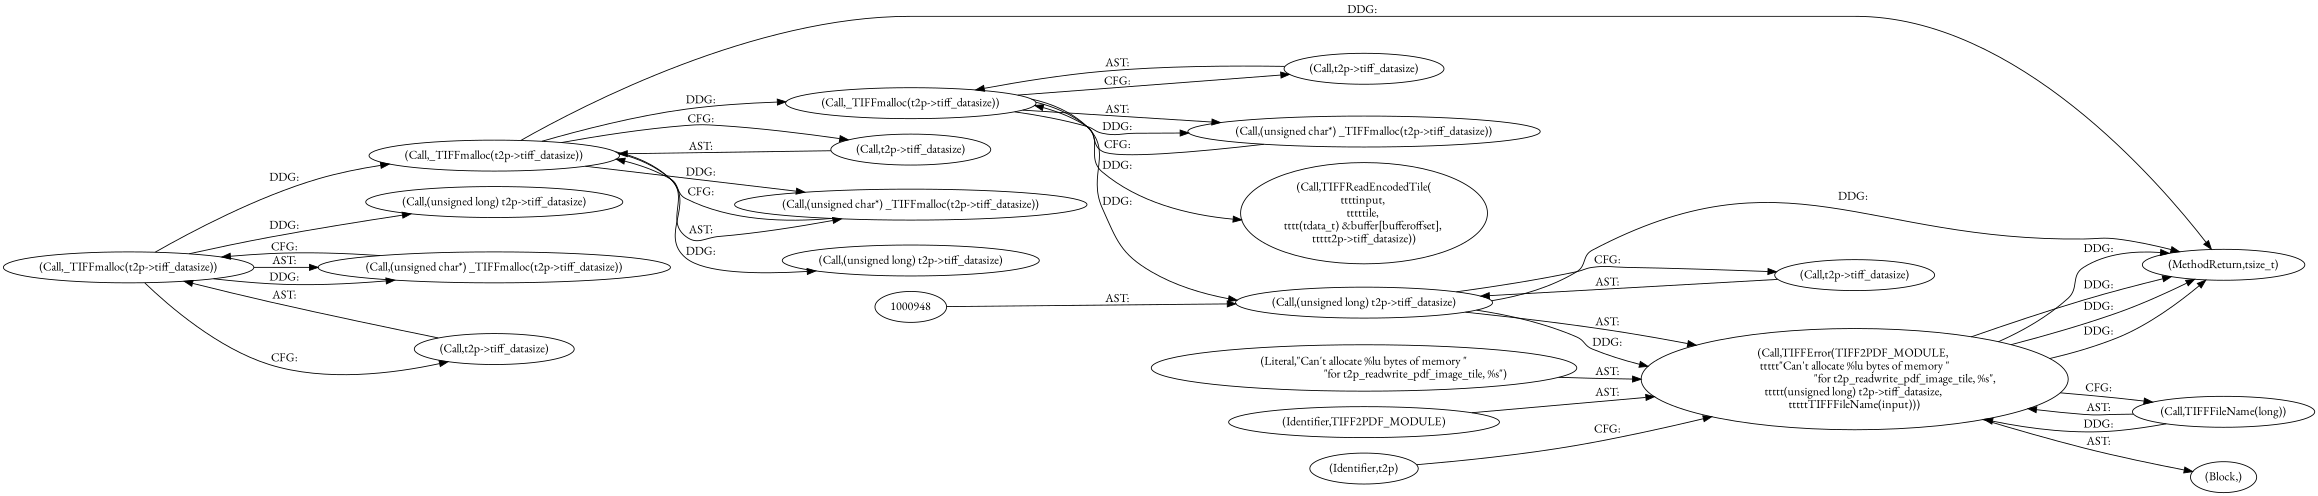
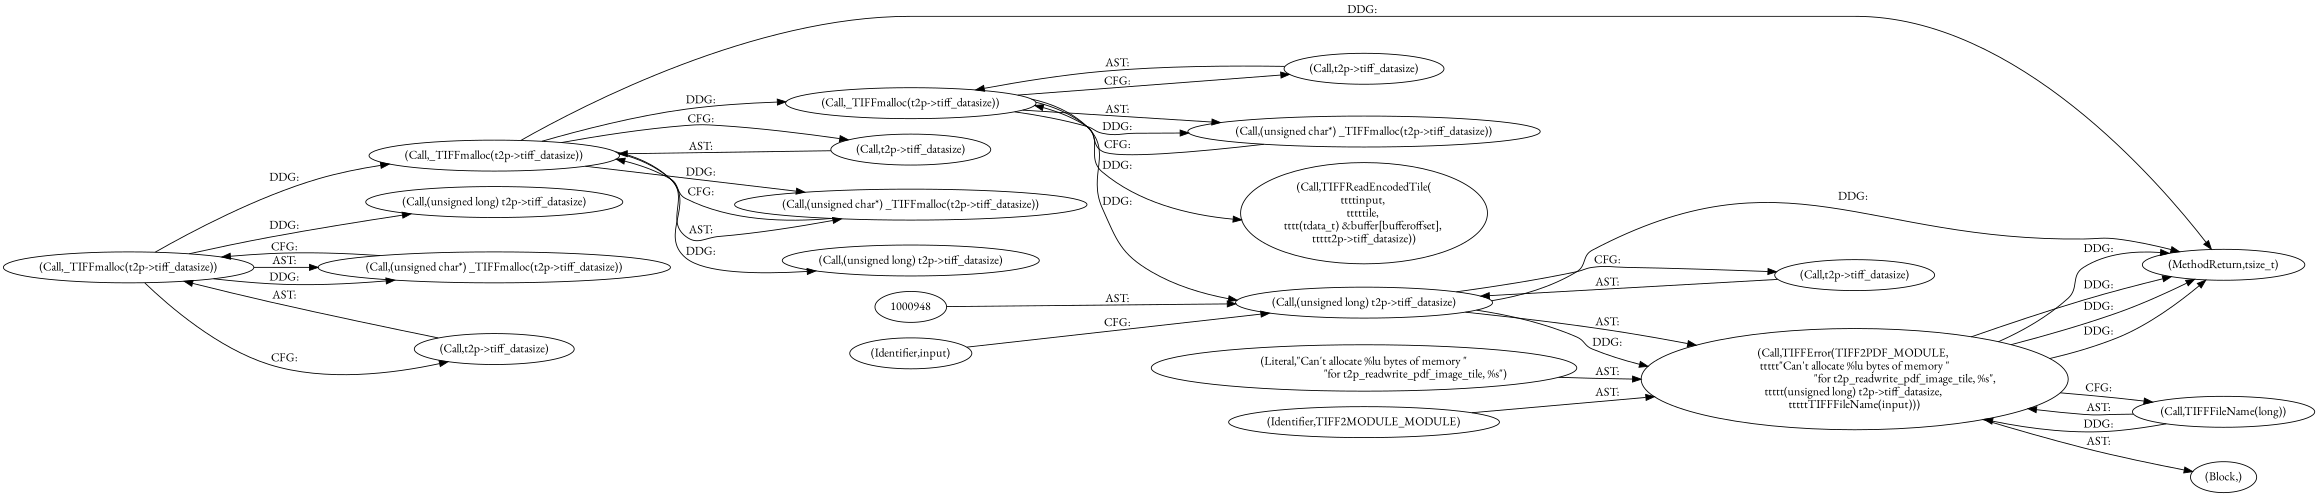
node "(Identifier,input)": added
node "(Identifier,TIFF2PDF_MODULE)": label "(Identifier,TIFF2PDF_MODULE)" -> "(Identifier,TIFF2MODULE_MODULE)"
node "(Identifier,t2p)": removed
